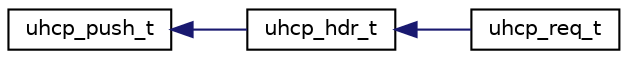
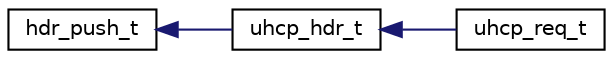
node "uhcp_push_t": label "uhcp_push_t" -> "hdr_push_t"
